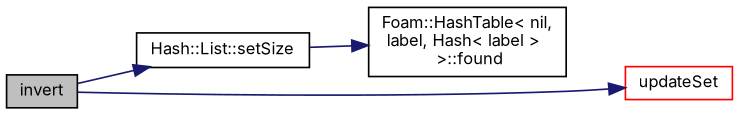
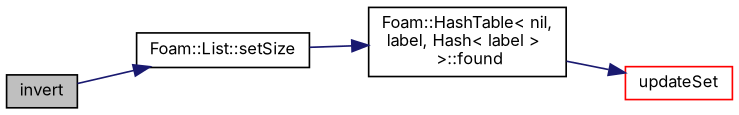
node "Hash::List::setSize": label "Hash::List::setSize" -> "Foam::List::setSize"
edge "invert" -> "updateSet": now "Foam::HashTable< nil, label, Hash< label > >::found" -> "updateSet"
